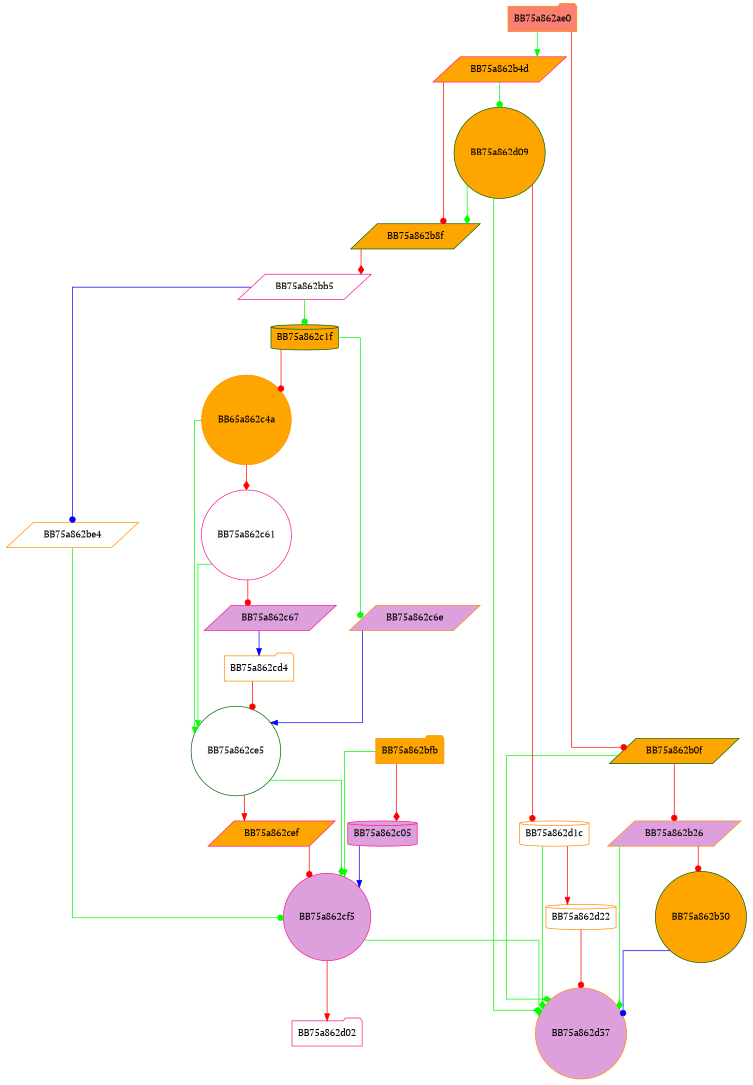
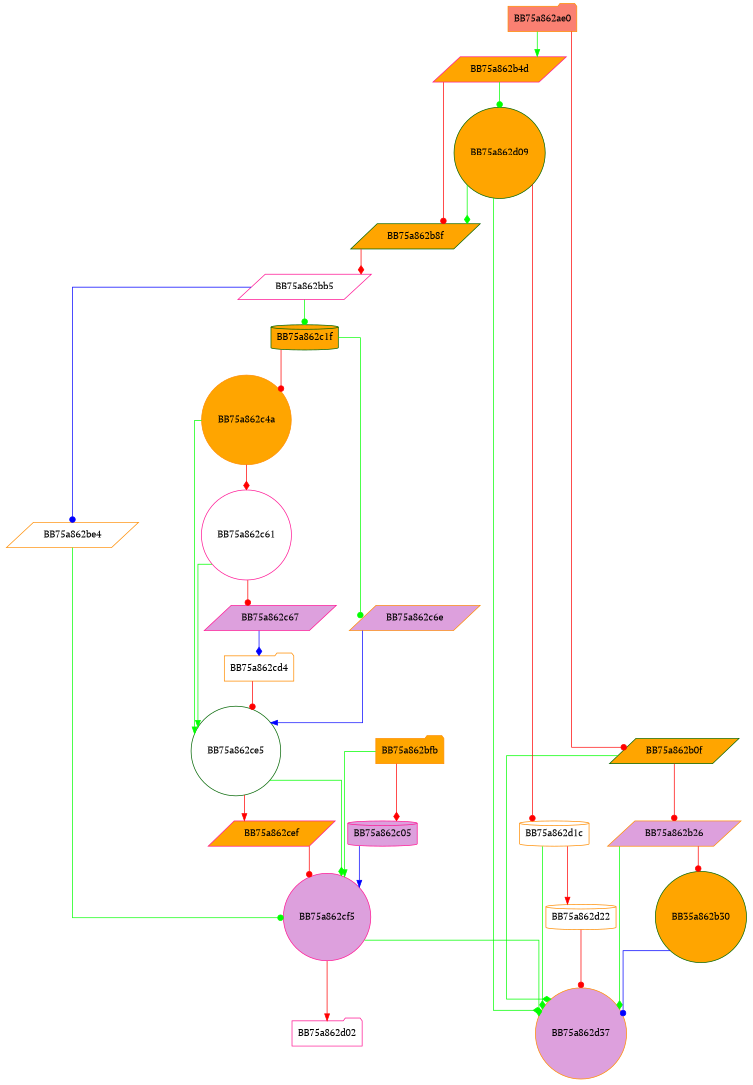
node "BB65a862c4a": label "BB65a862c4a" -> "BB75a862c4a"
edge "BB75a862c67" -> "BB75a862cd4": arrowhead normal -> diamond
node "BB75a862b30": label "BB75a862b30" -> "BB35a862b30"
